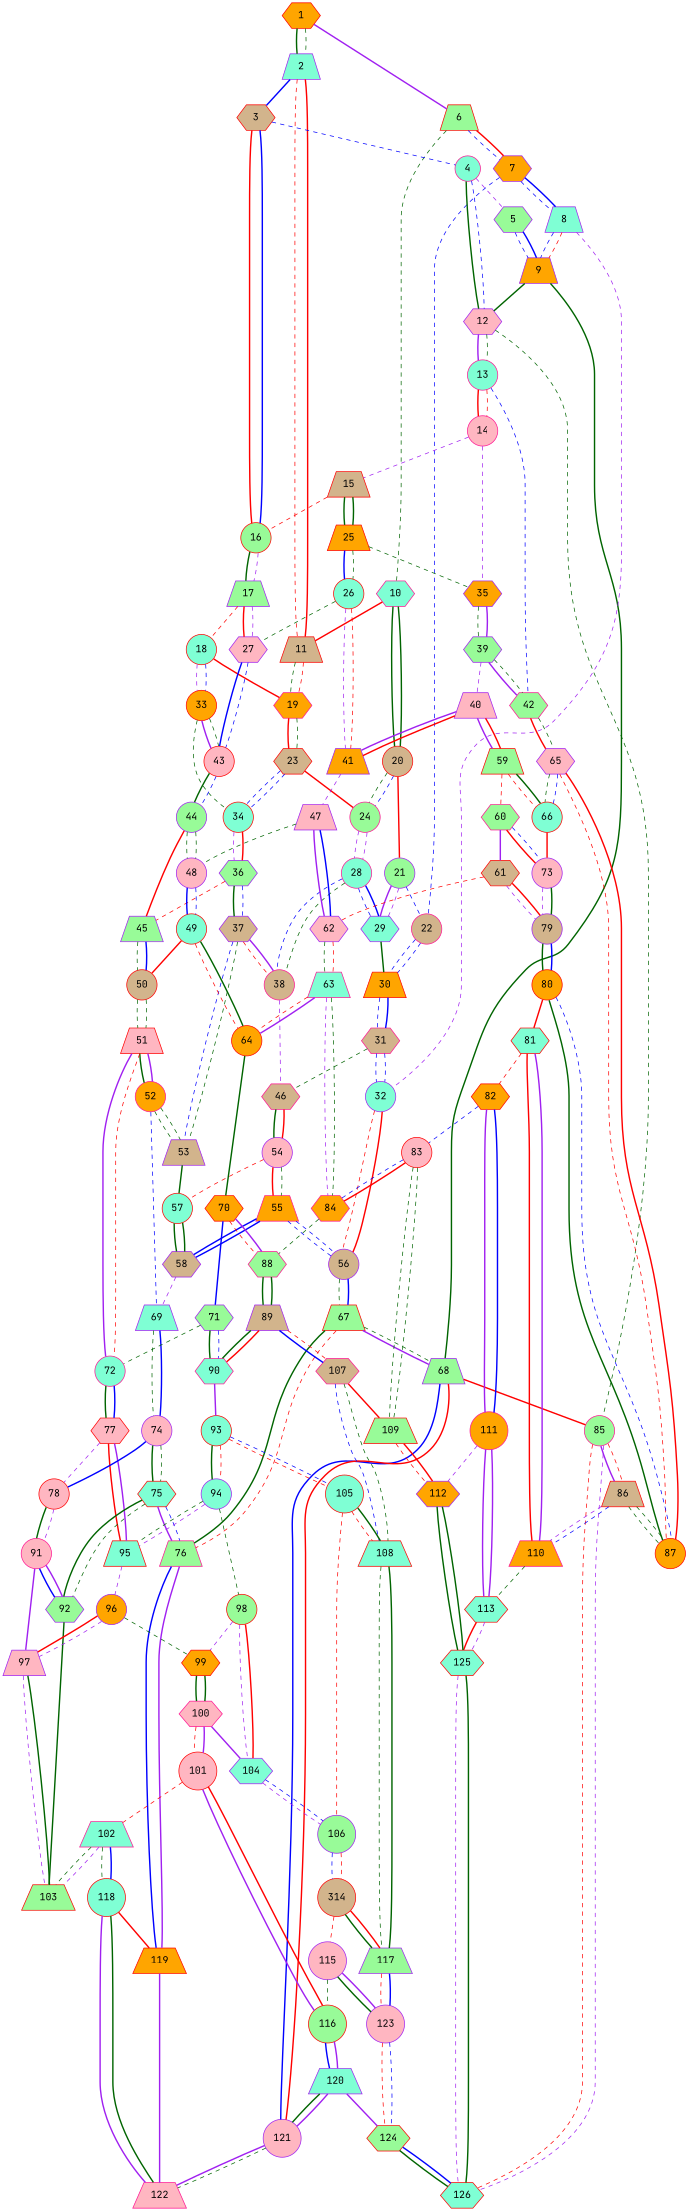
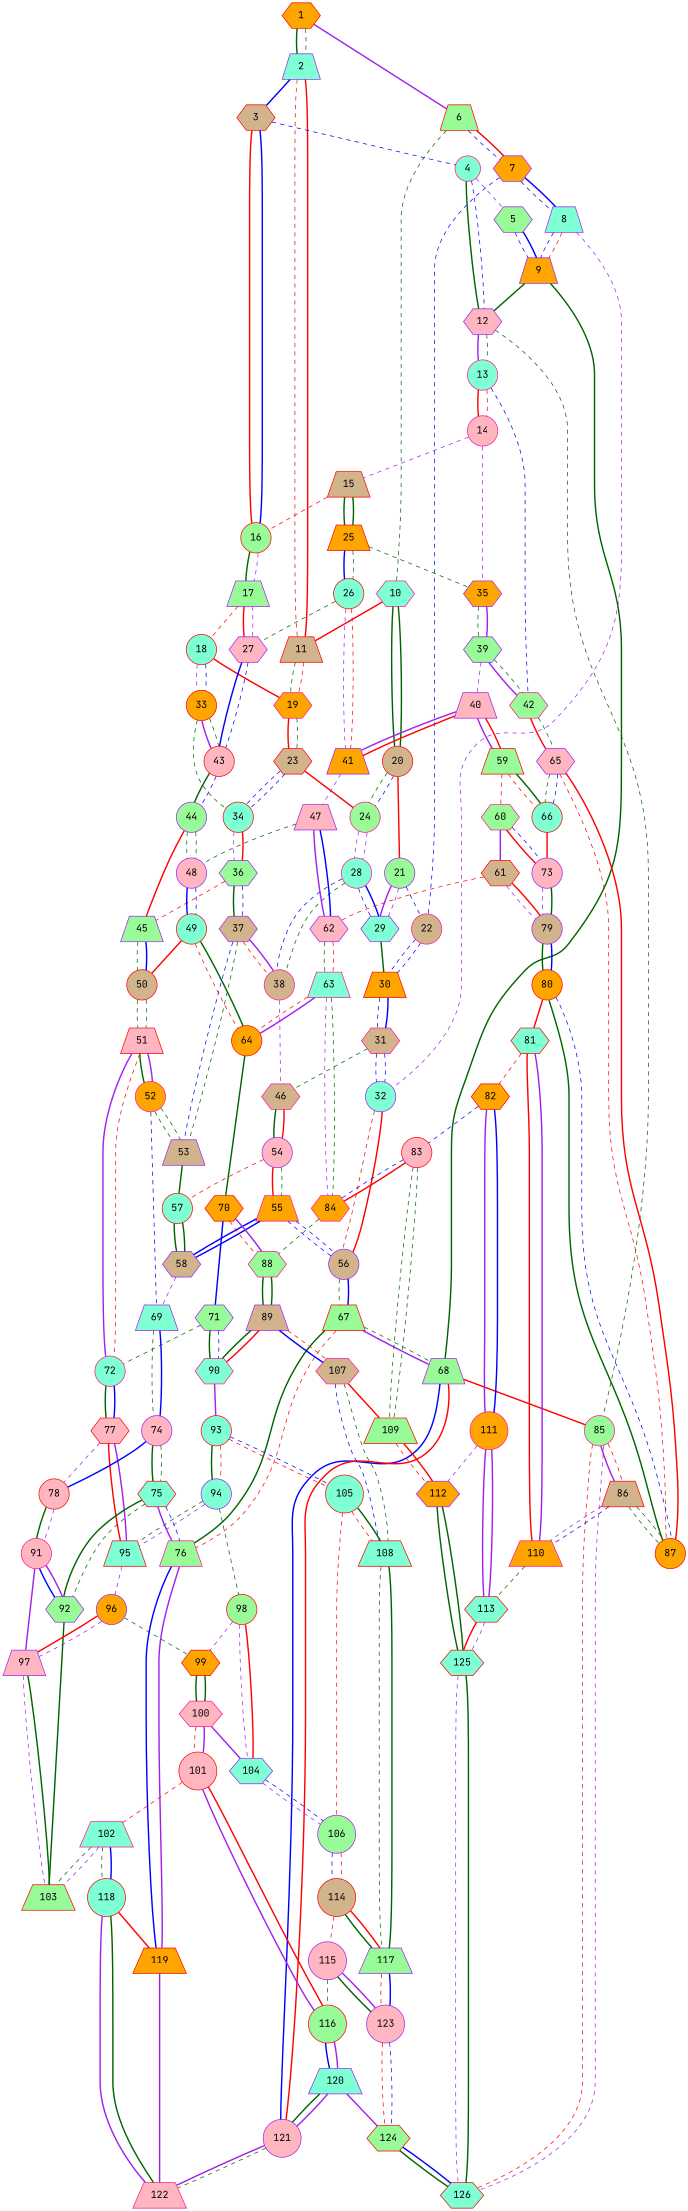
node "314": label "314" -> "114"
